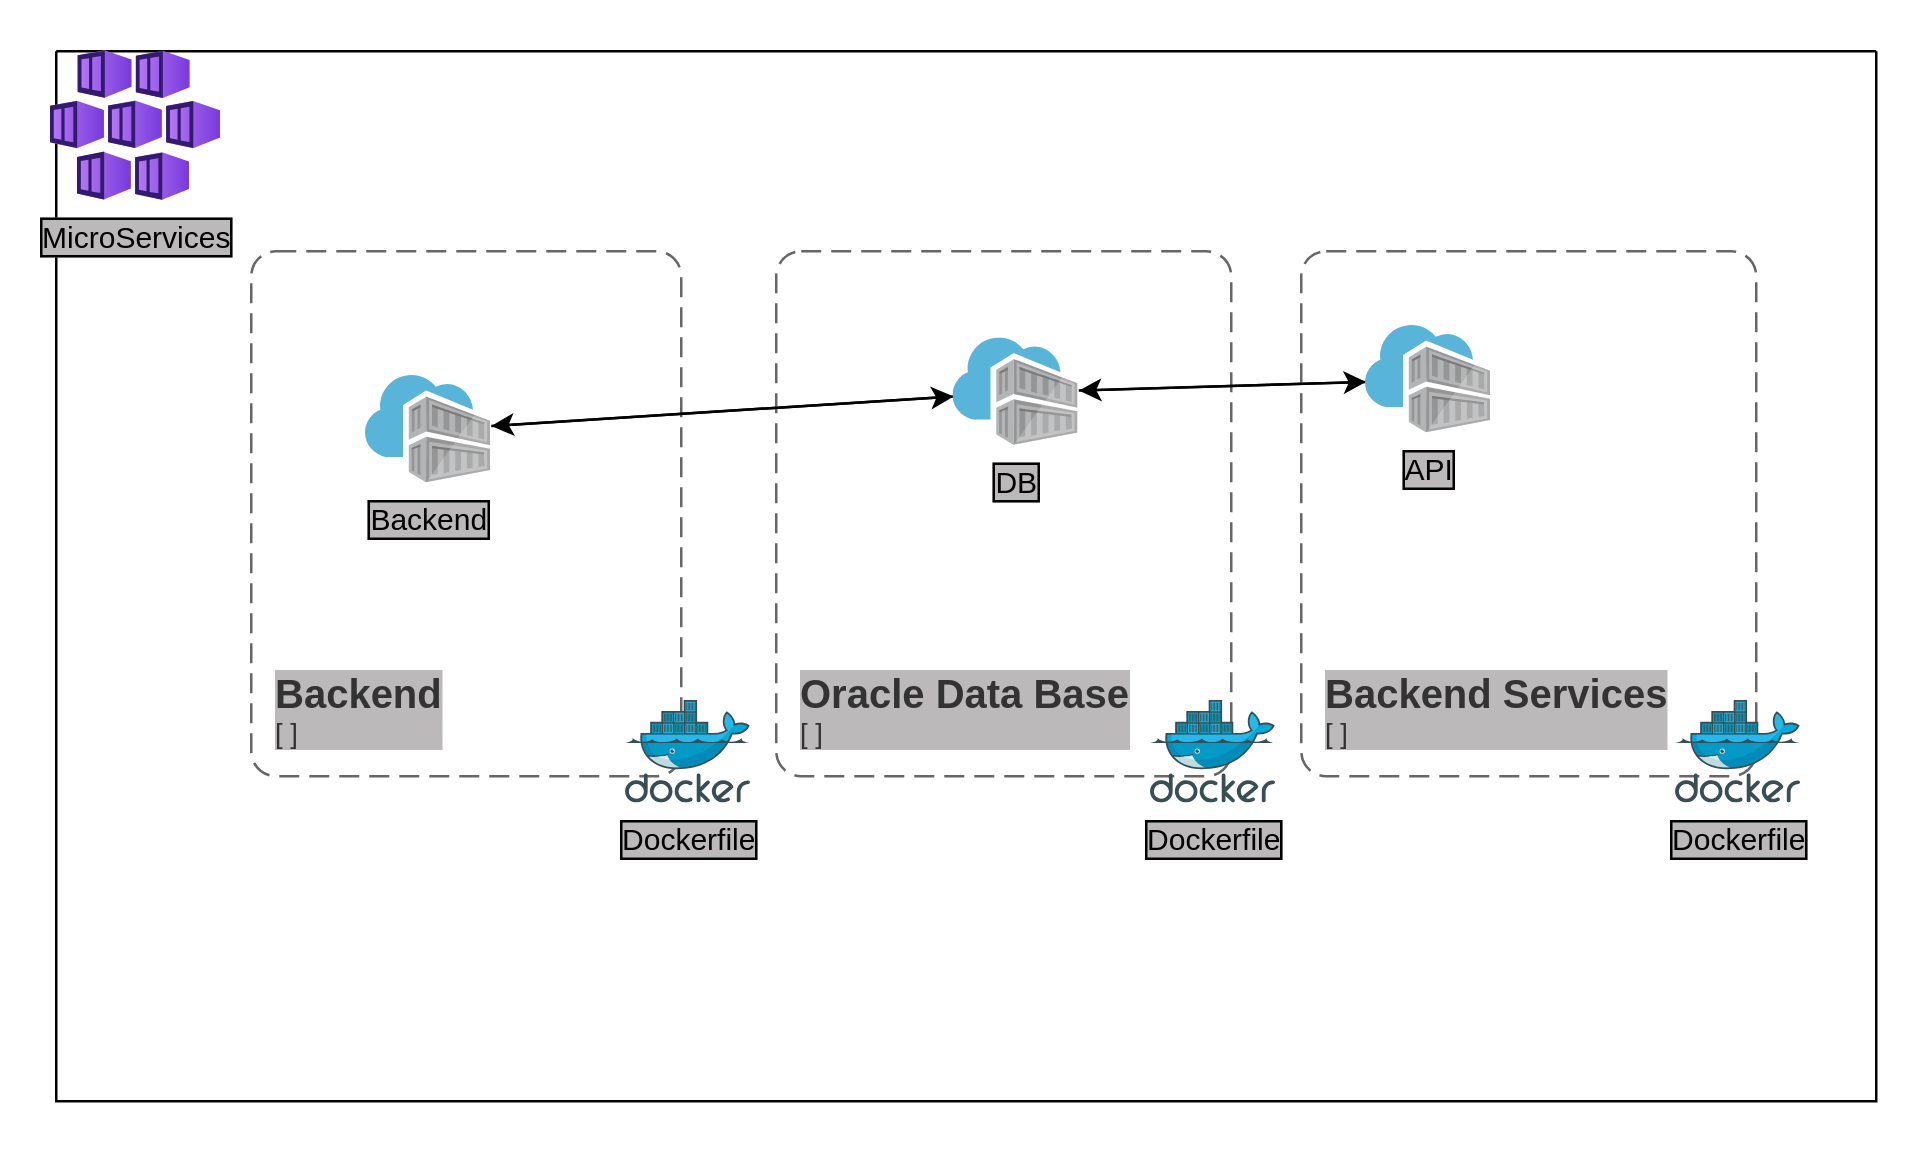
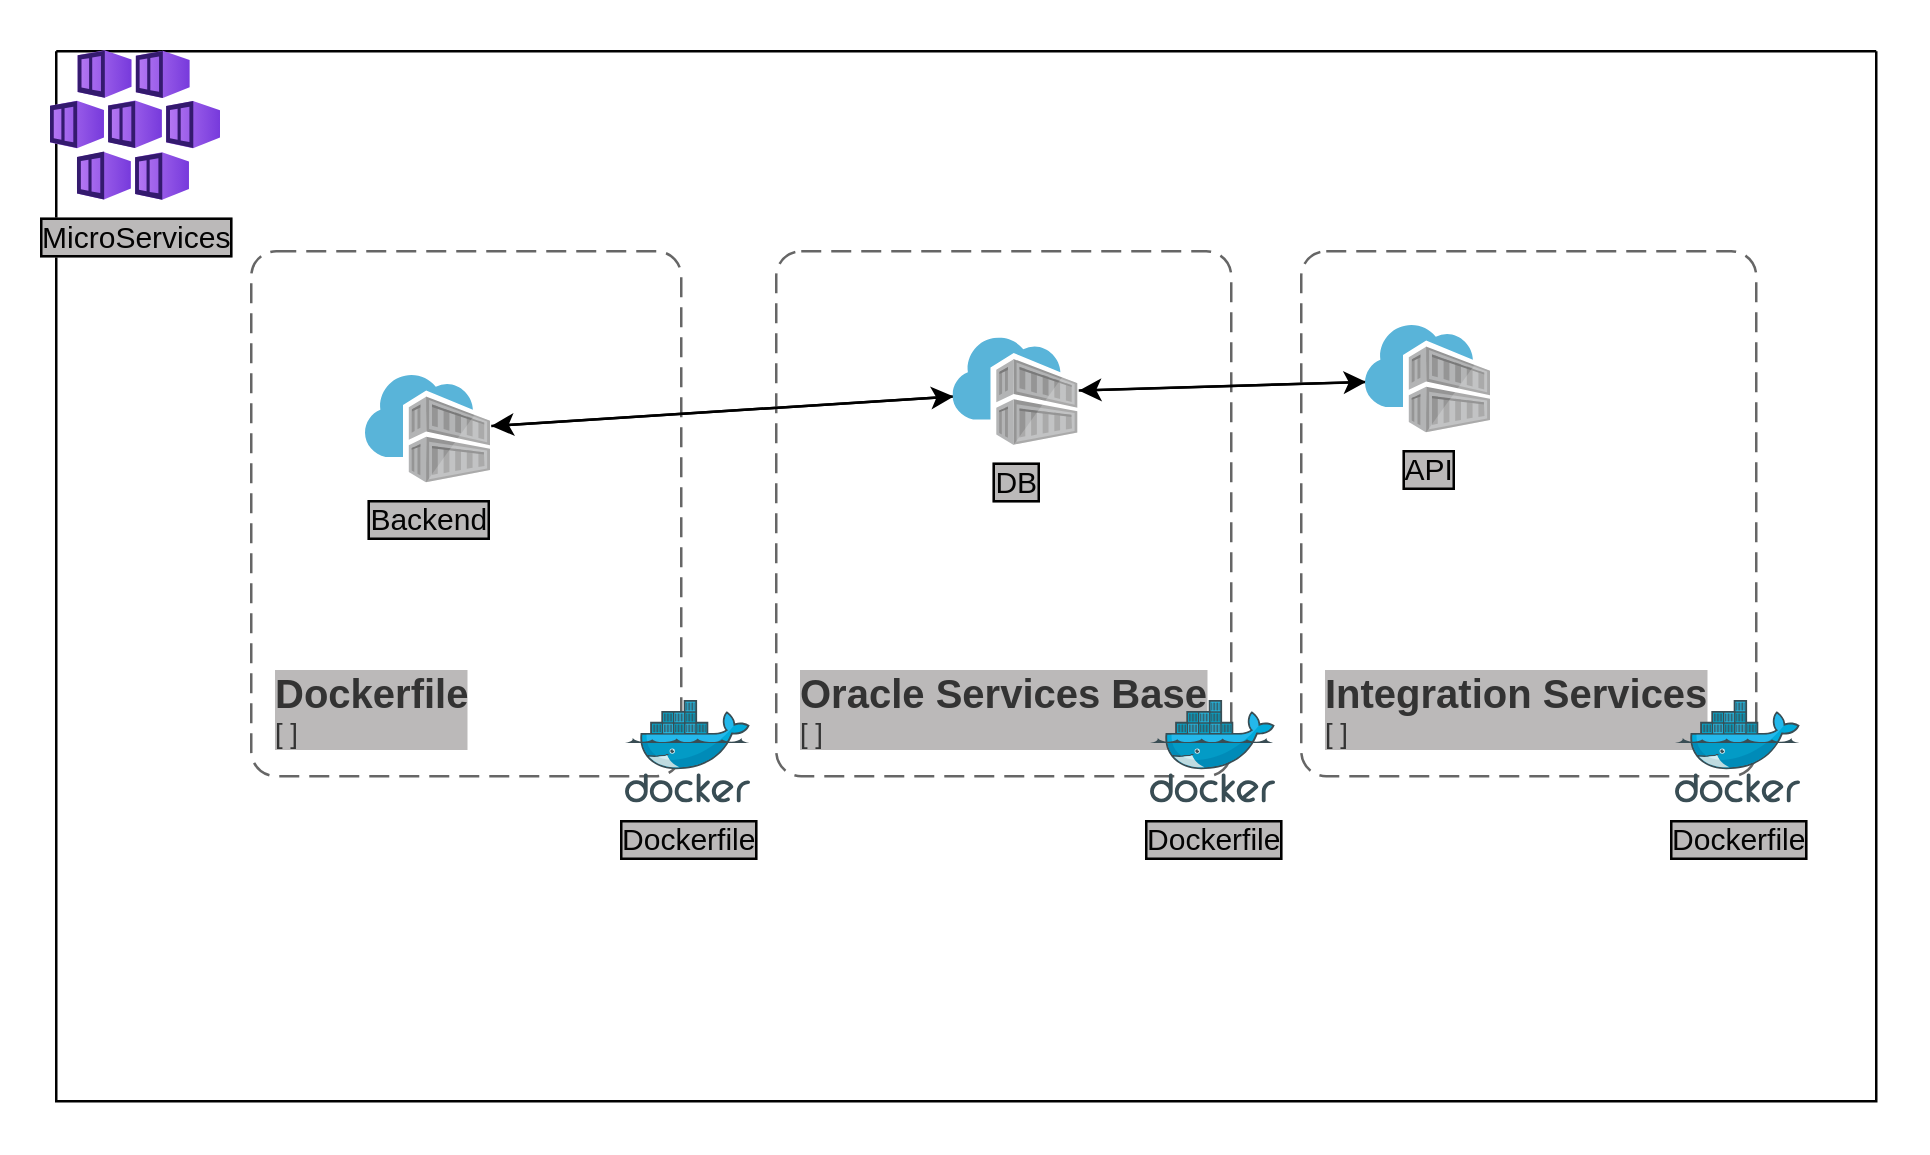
node "Backend [ ]": label "Backend [ ]" -> "Dockerfile [ ]"
node "Oracle Data Base [ ]": label "Oracle Data Base [ ]" -> "Oracle Services Base [ ]"
node "Backend Services [ ]": label "Backend Services [ ]" -> "Integration Services [ ]"
